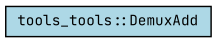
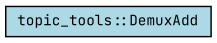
node "tools_tools::DemuxAdd": label "tools_tools::DemuxAdd" -> "topic_tools::DemuxAdd"
